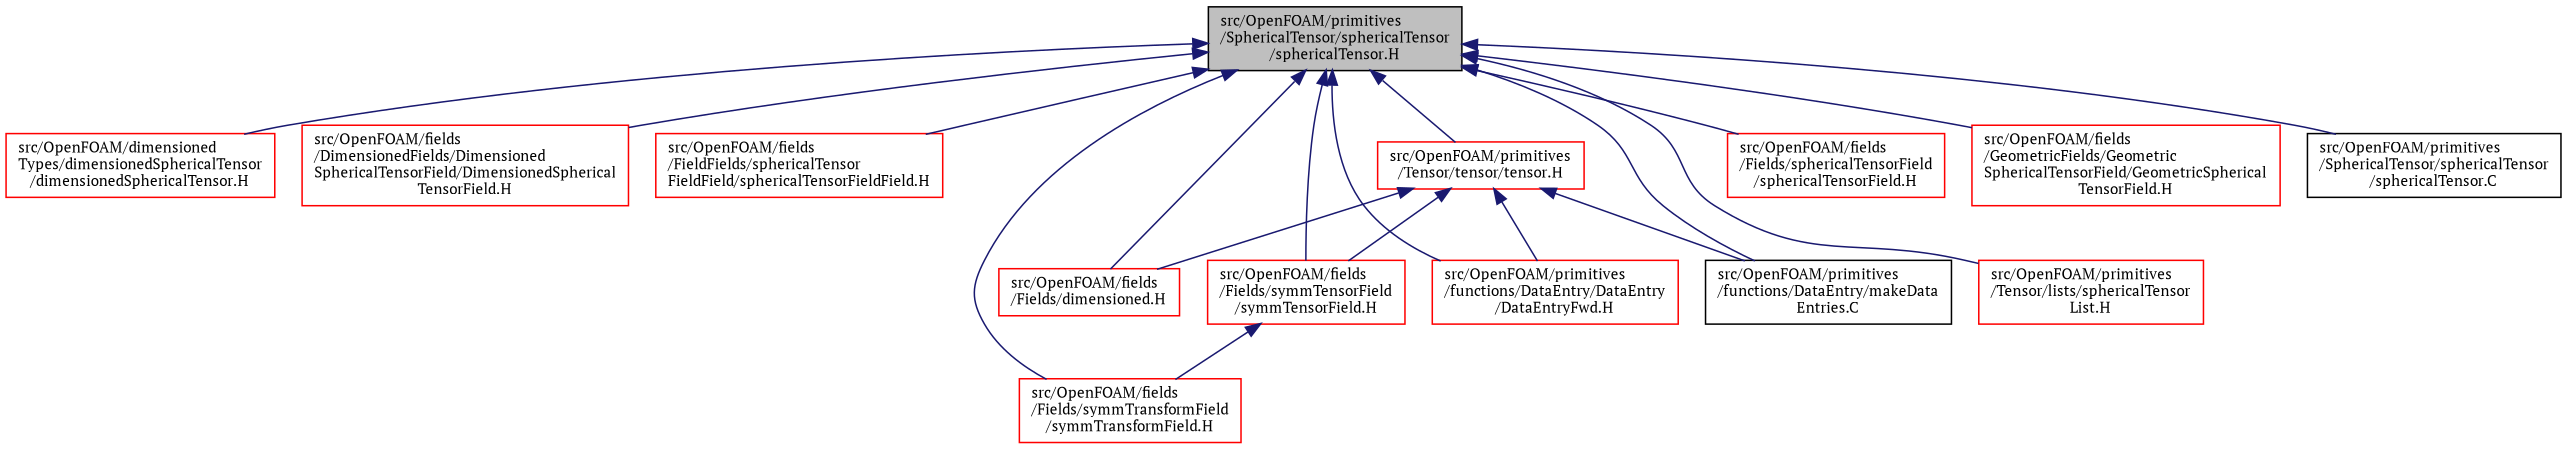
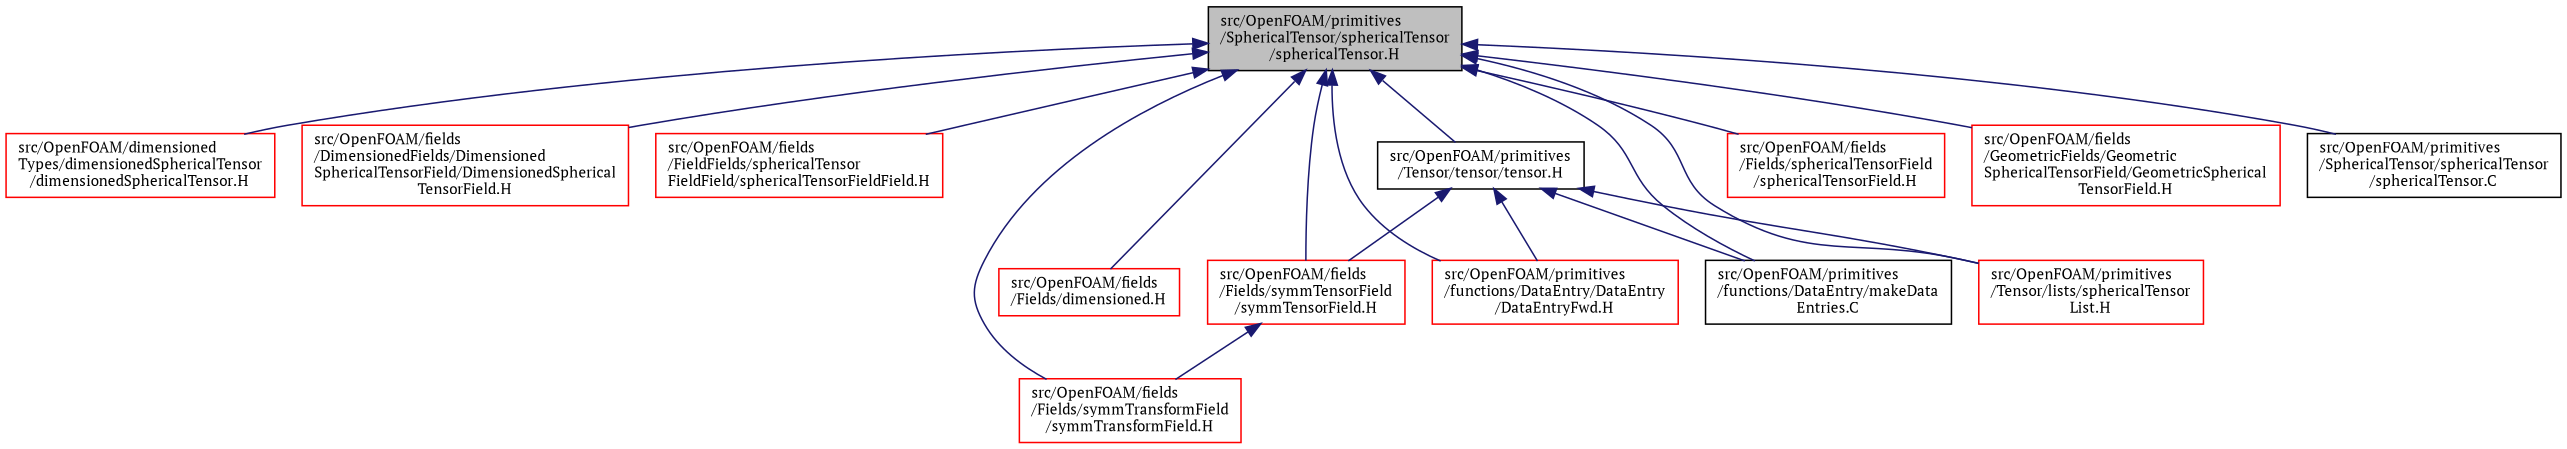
node "src/OpenFOAM/primitives /Tensor/tensor/tensor.H": color red -> black
edge "src/OpenFOAM/fields /Fields/dimensioned.H" -> "src/OpenFOAM/primitives /Tensor/tensor/tensor.H": now "src/OpenFOAM/primitives /Tensor/lists/sphericalTensor List.H" -> "src/OpenFOAM/primitives /Tensor/tensor/tensor.H"
